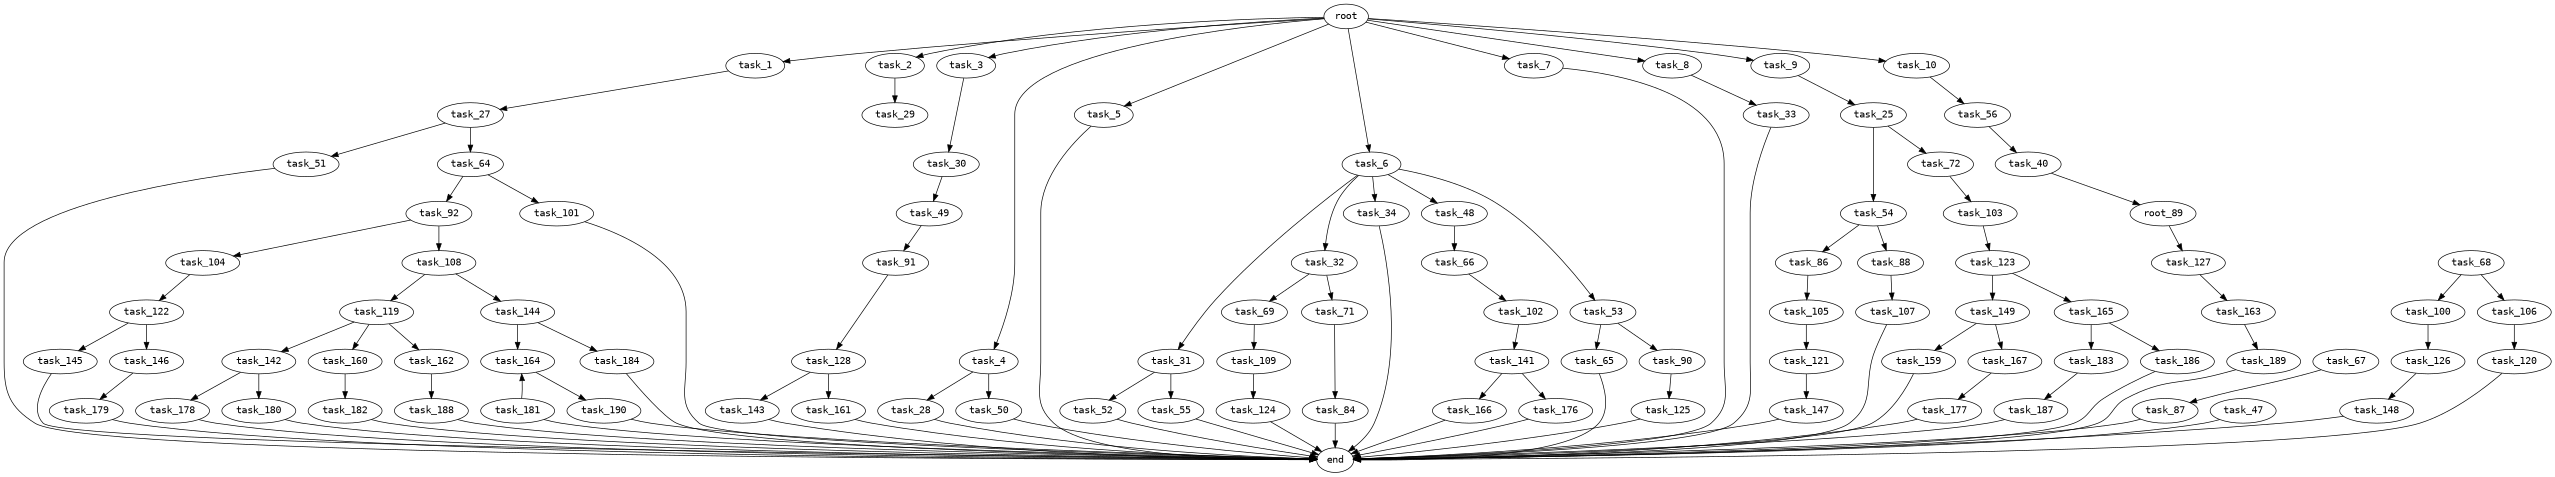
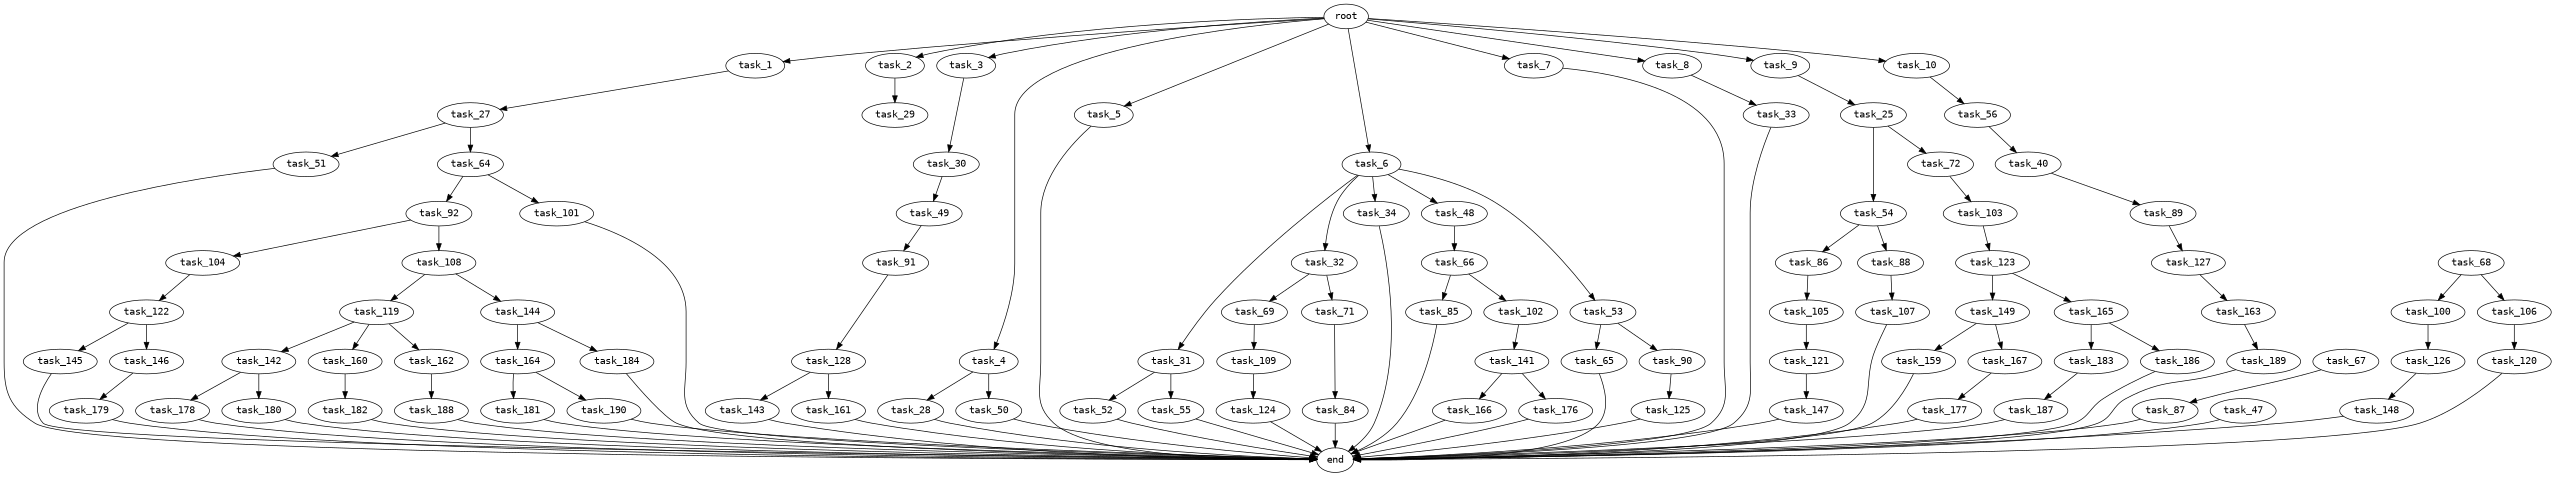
node "root_89": label "root_89" -> "task_89"
node "task_85": added
edge "task_181" -> "task_164": reversed
